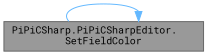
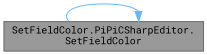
node "PiPiCSharp.PiPiCSharpEditor. SetFieldColor": label "PiPiCSharp.PiPiCSharpEditor. SetFieldColor" -> "SetFieldColor.PiPiCSharpEditor. SetFieldColor"
